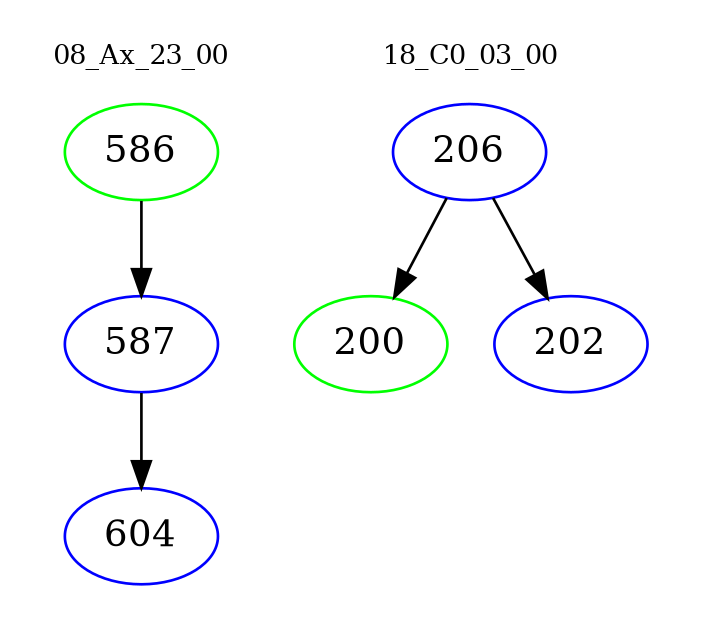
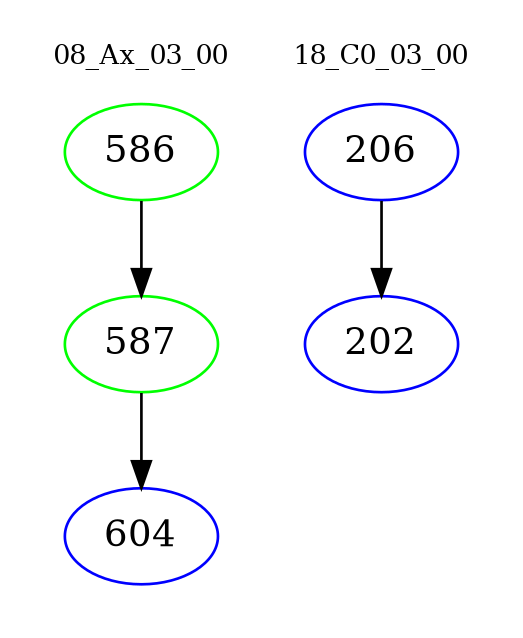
cluster "08_Ax_23_00": label "08_Ax_23_00" -> "08_Ax_03_00"
node "587": color blue -> green
node "200": removed
